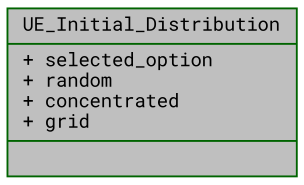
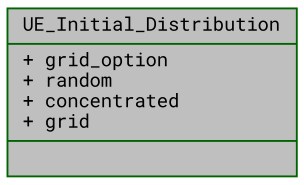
node "UE_Initial_Distribution": text "+ selected_option" -> "+ grid_option"
